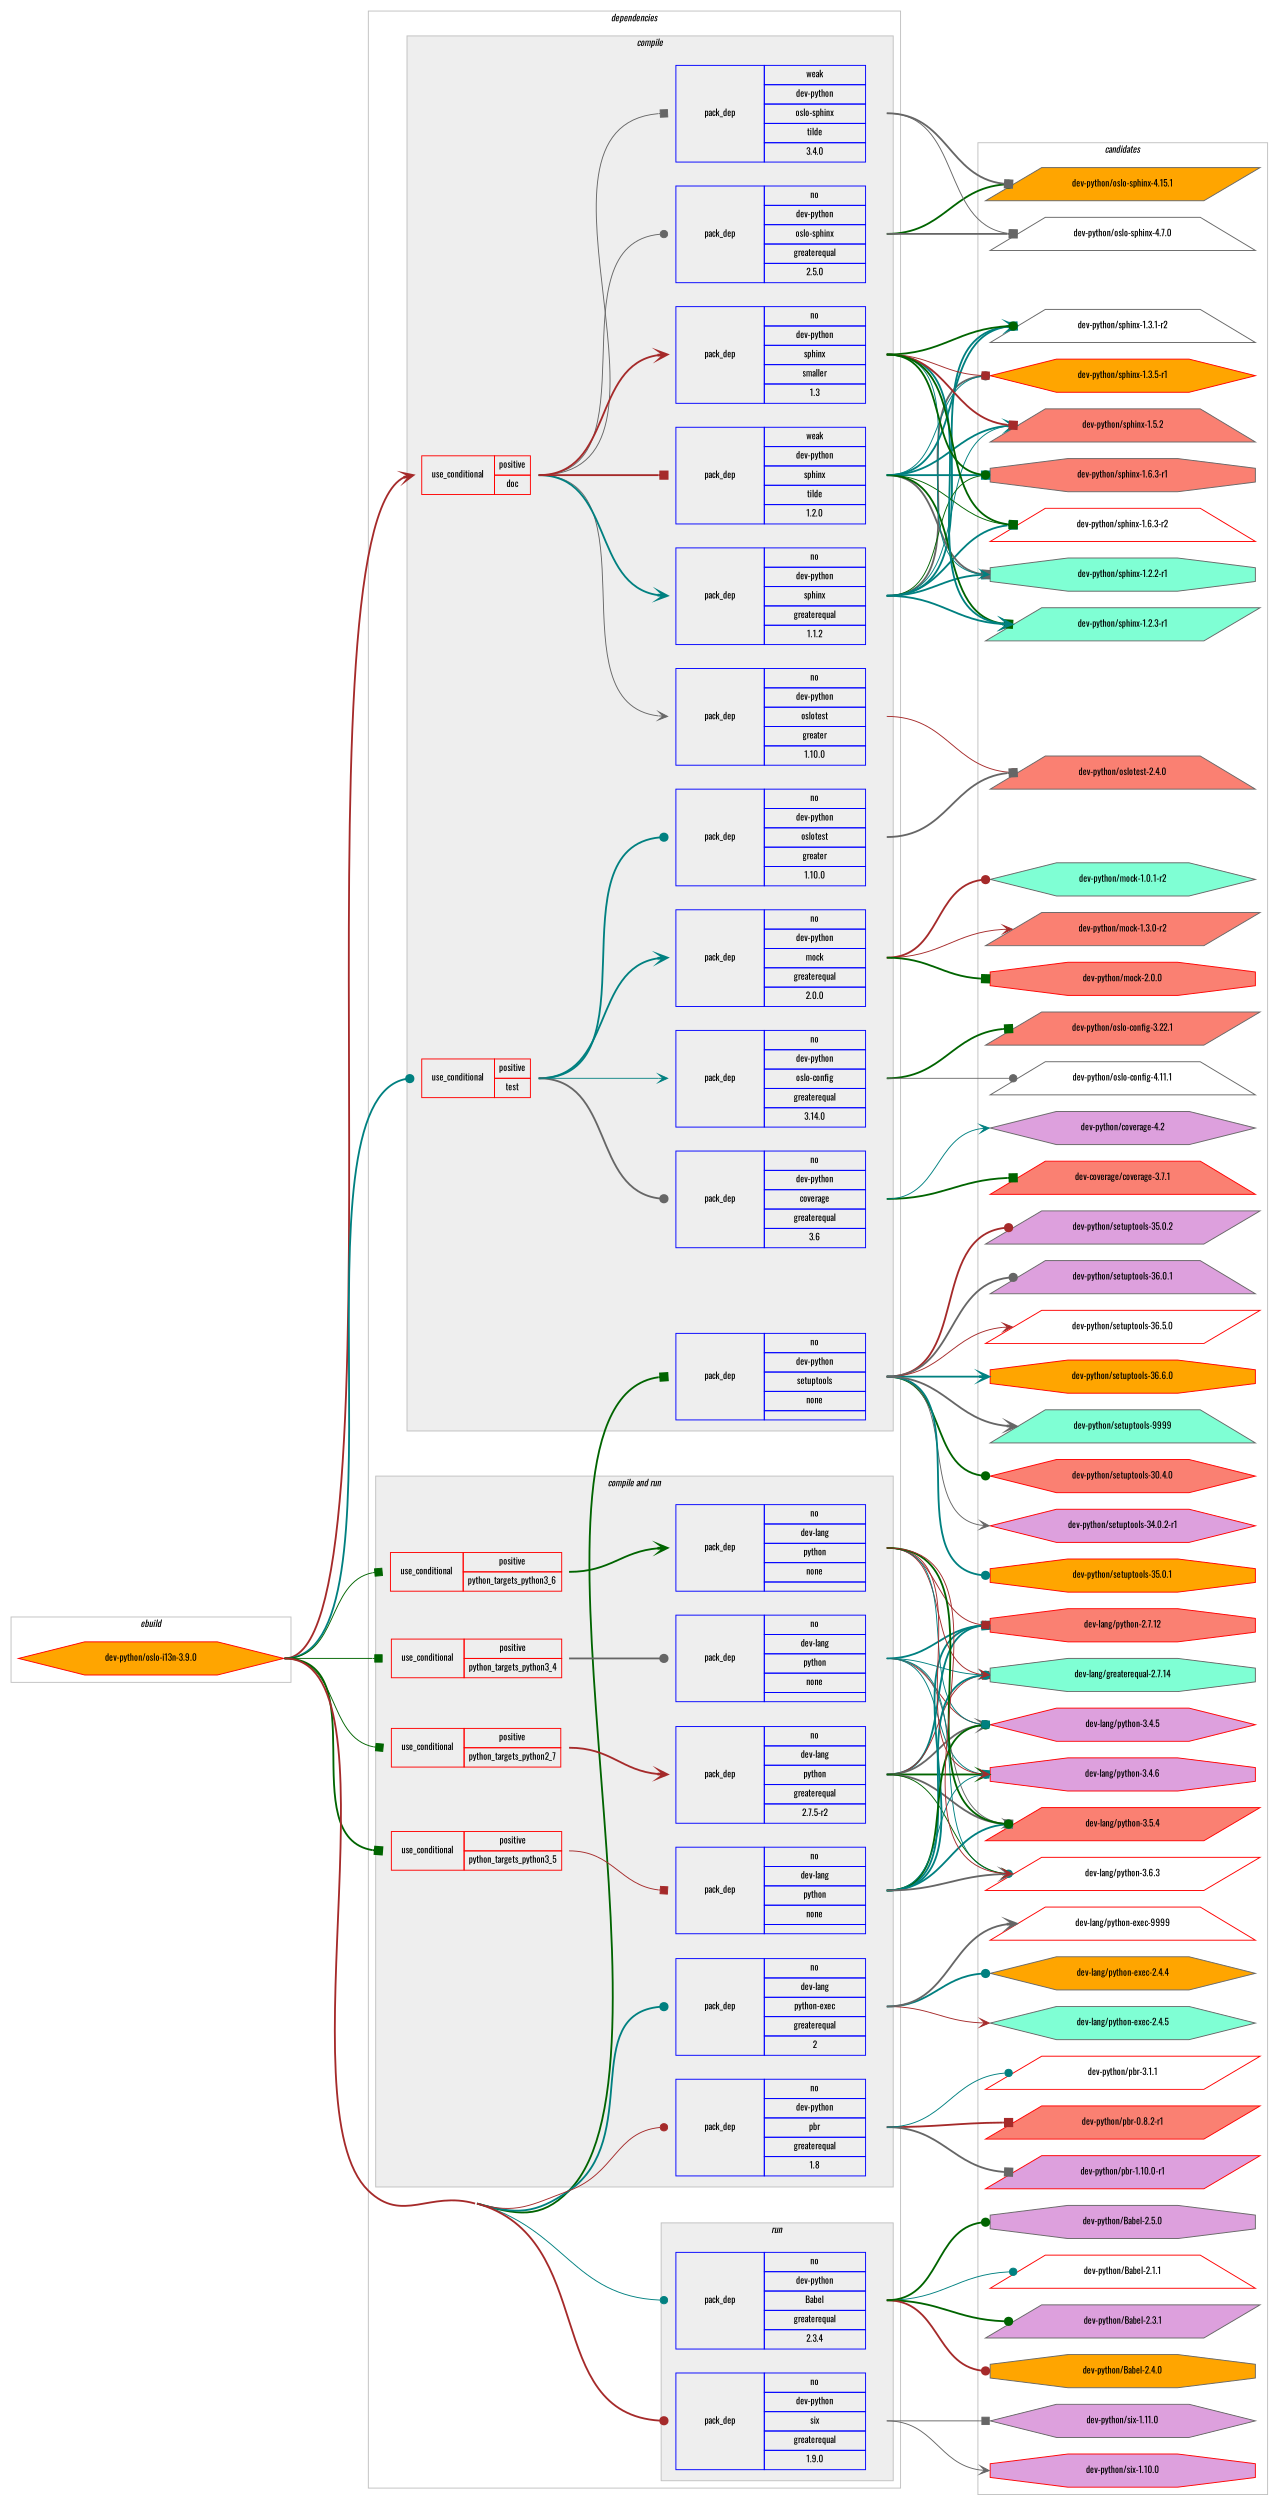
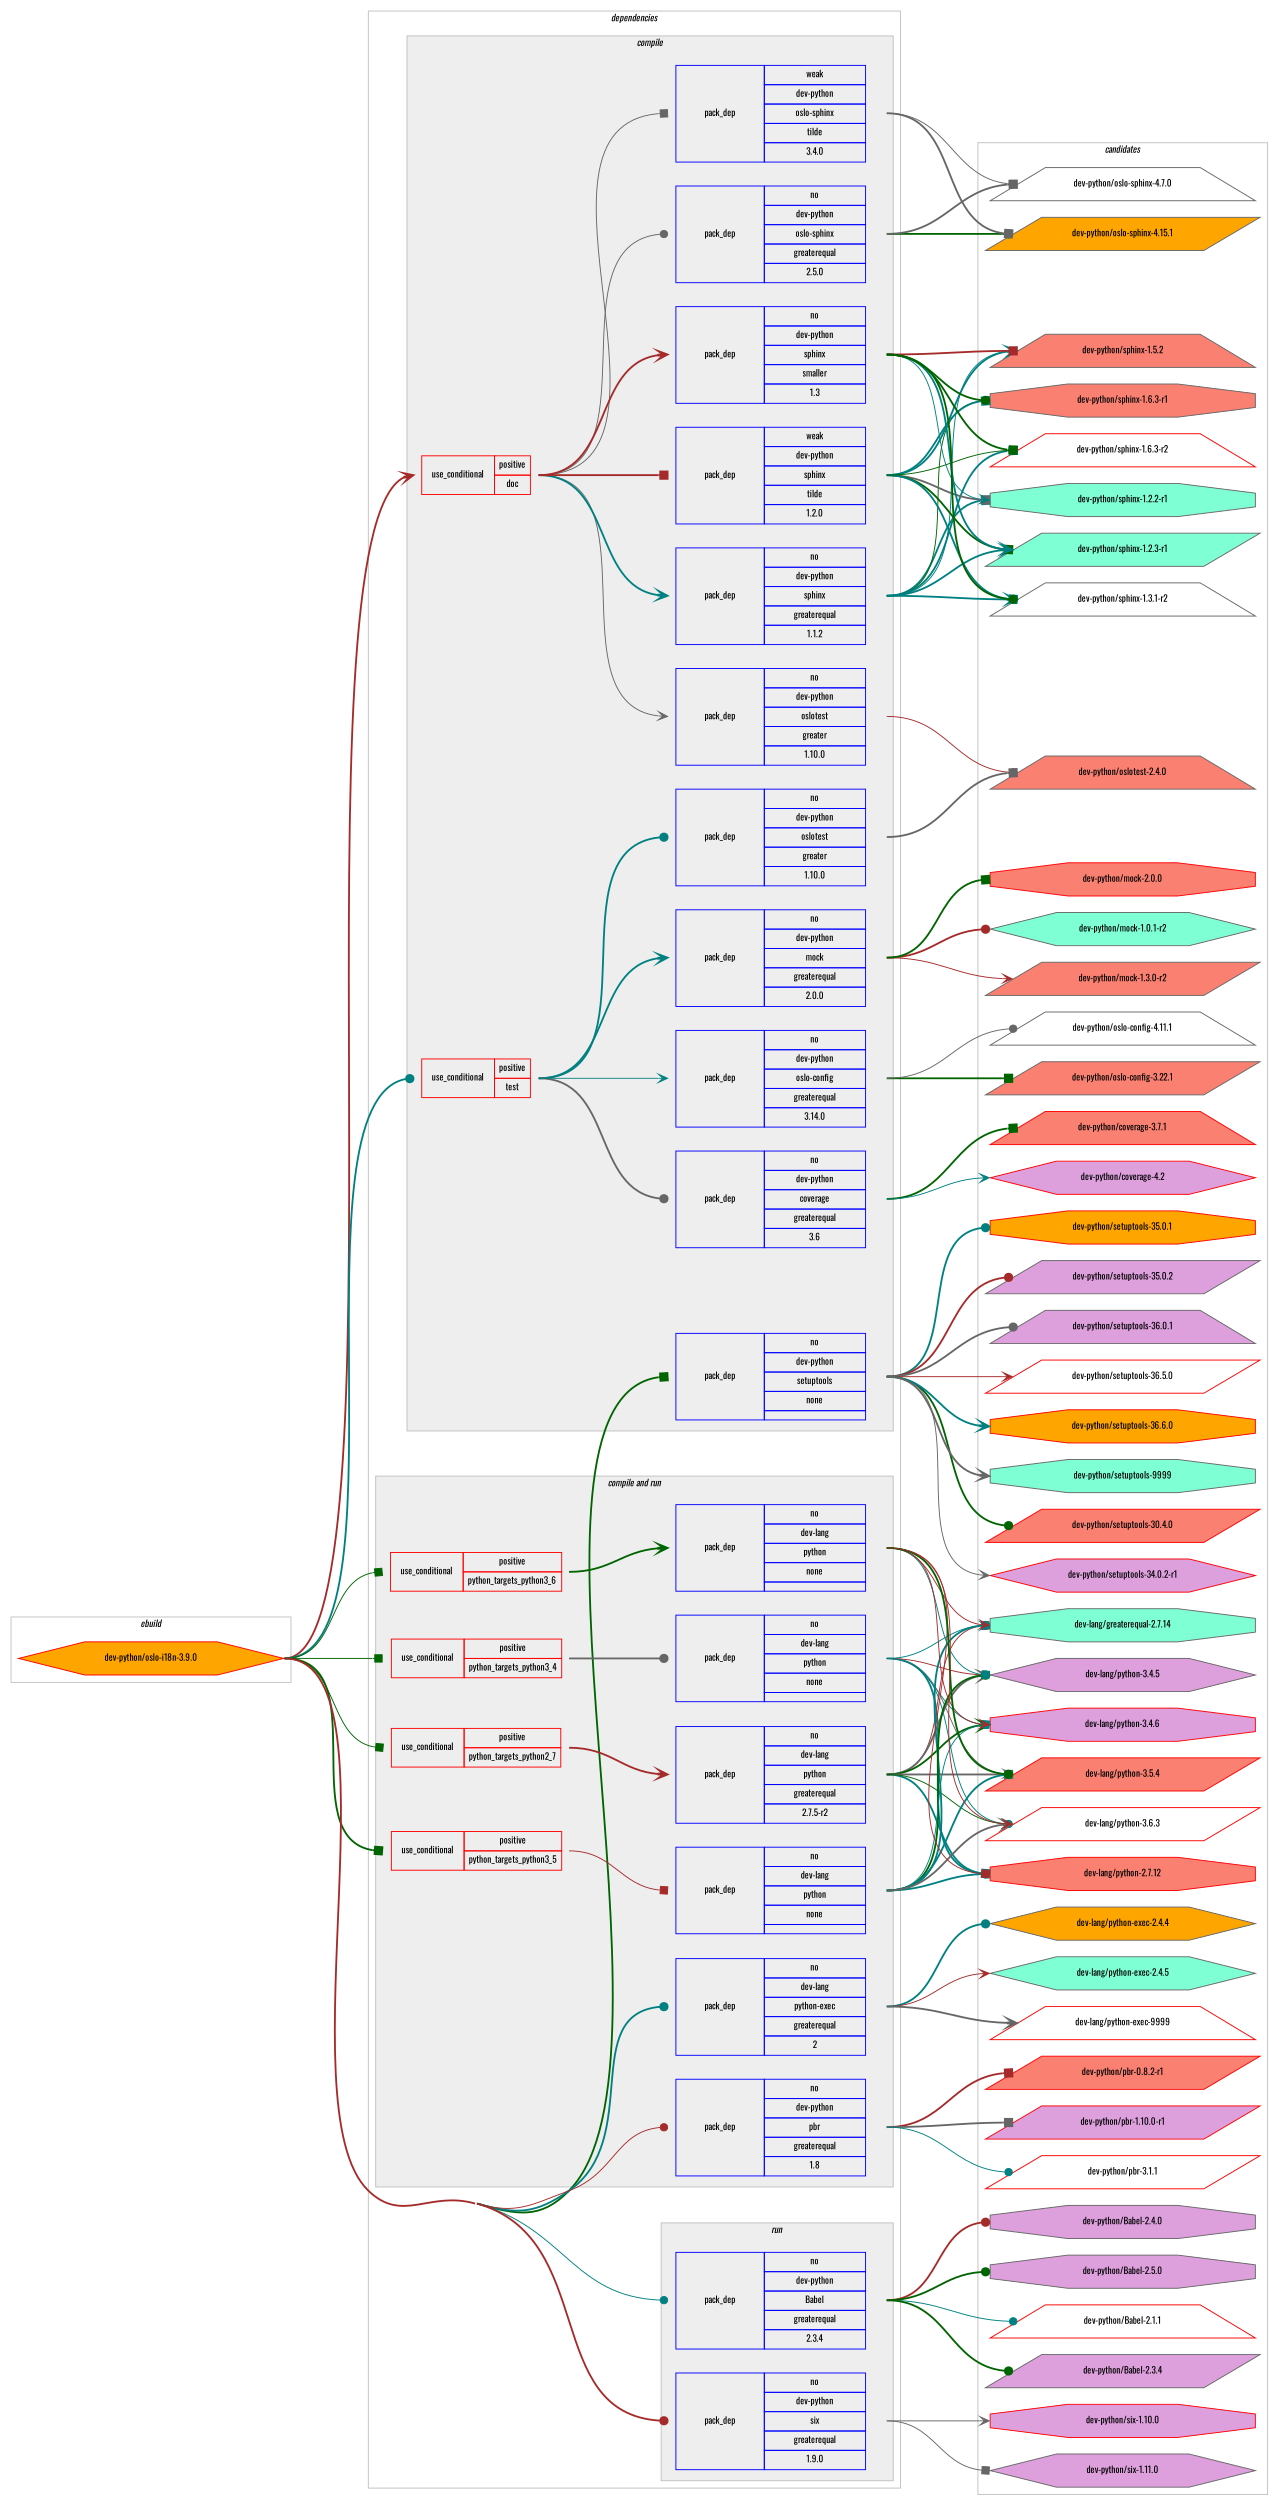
node "dev-python/sphinx-1.3.5-r1": removed
node "dev-python/coverage-4.2": color gray40 -> red
node "dev-coverage/coverage-3.7.1": label "dev-coverage/coverage-3.7.1" -> "dev-python/coverage-3.7.1"
node "dev-python/setuptools-9999": shape trapezium -> octagon
node "dev-python/setuptools-30.4.0": shape hexagon -> parallelogram
node "dev-python/oslo-i13n-3.9.0": label "dev-python/oslo-i13n-3.9.0" -> "dev-python/oslo-i18n-3.9.0"
node "dev-lang/python-3.4.5": color red -> gray40
node "dev-python/Babel-2.3.1": label "dev-python/Babel-2.3.1" -> "dev-python/Babel-2.3.4"
node "dev-python/Babel-2.4.0": fillcolor orange -> plum
